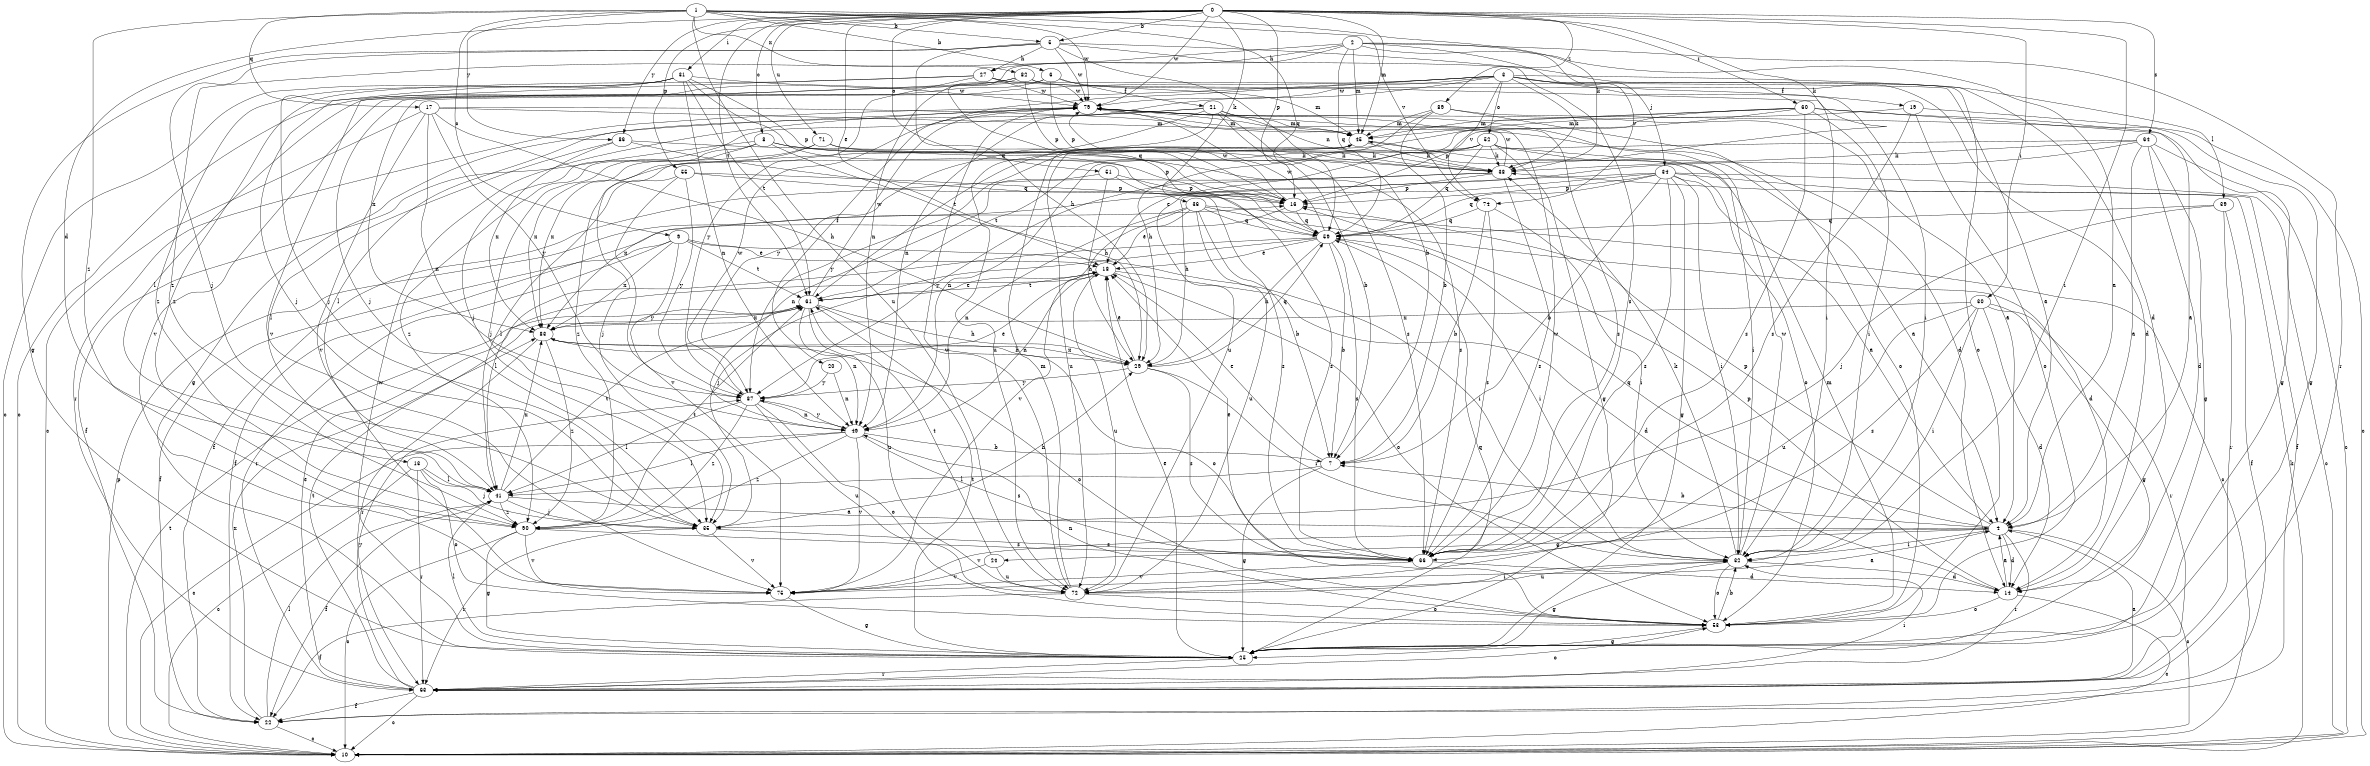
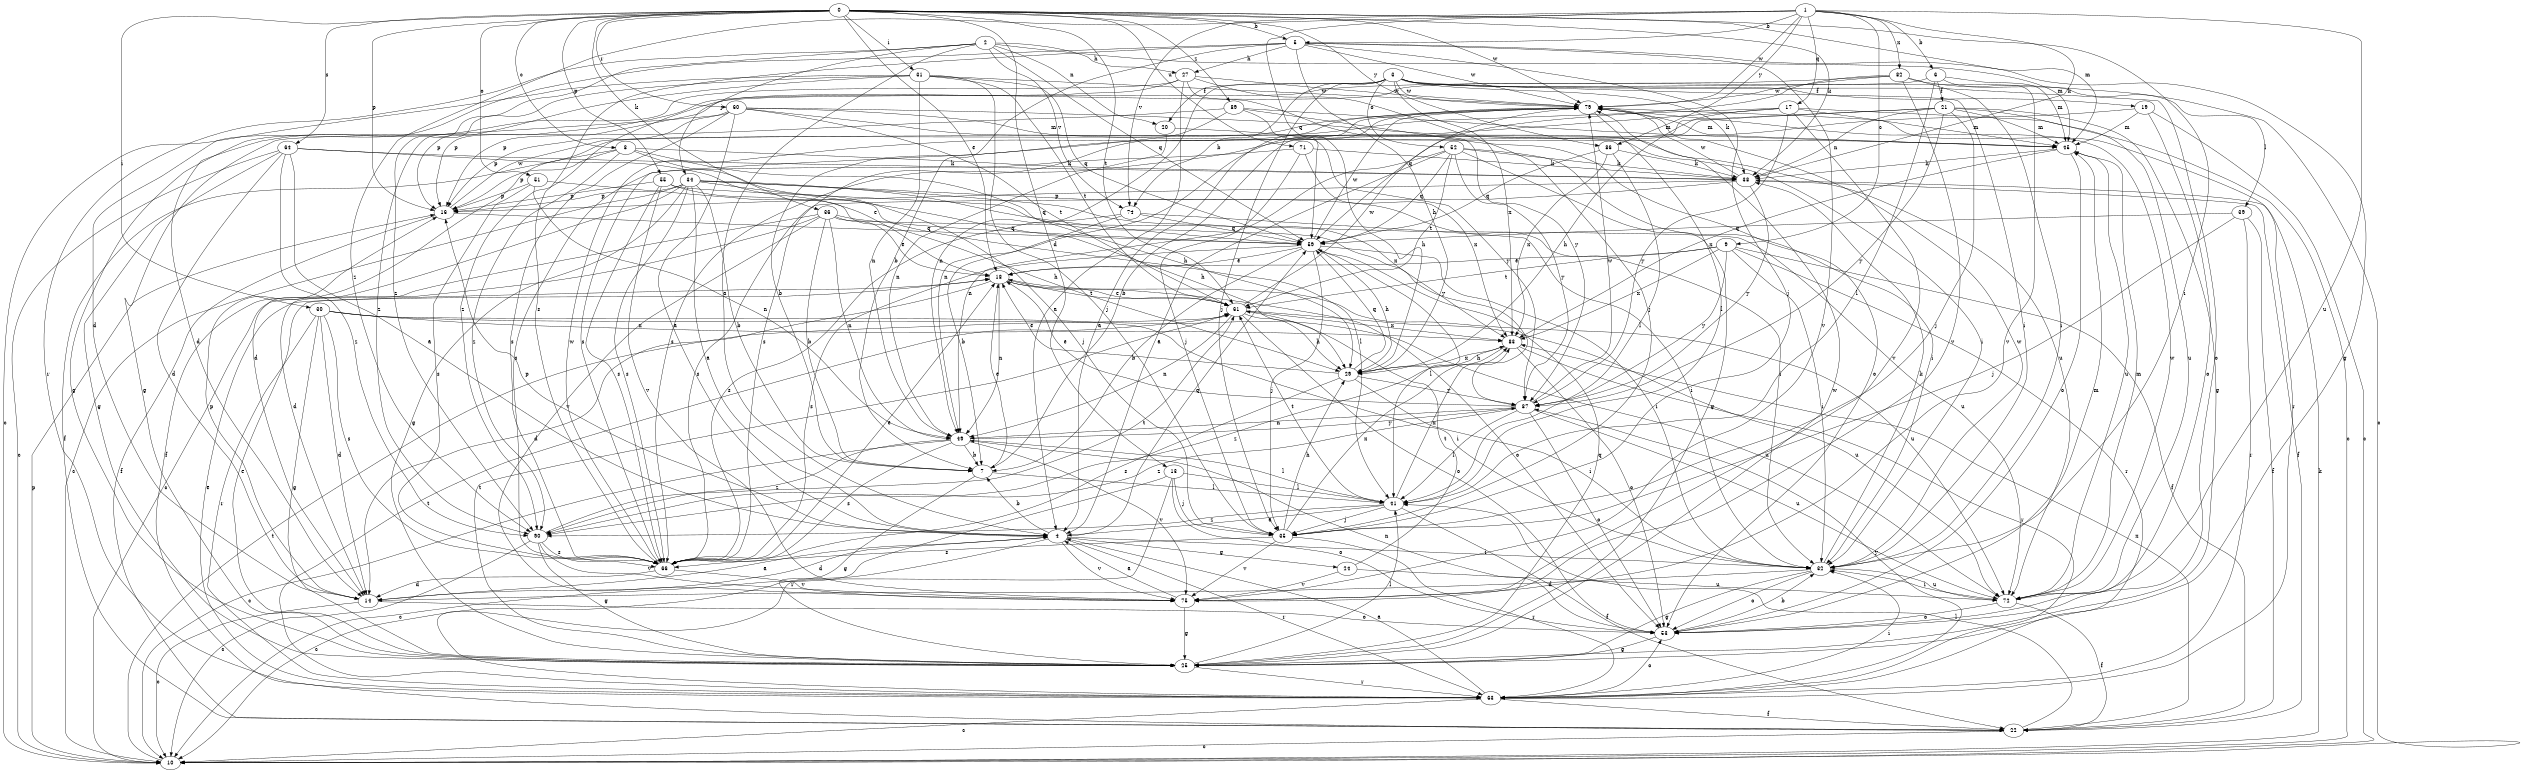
edge "2" -> "49": now "2" -> "20"
edge "3" -> "74": label "v" -> "b"
edge "5" -> "75": added, label "v"
edge "35" -> "83": added, label "x"
